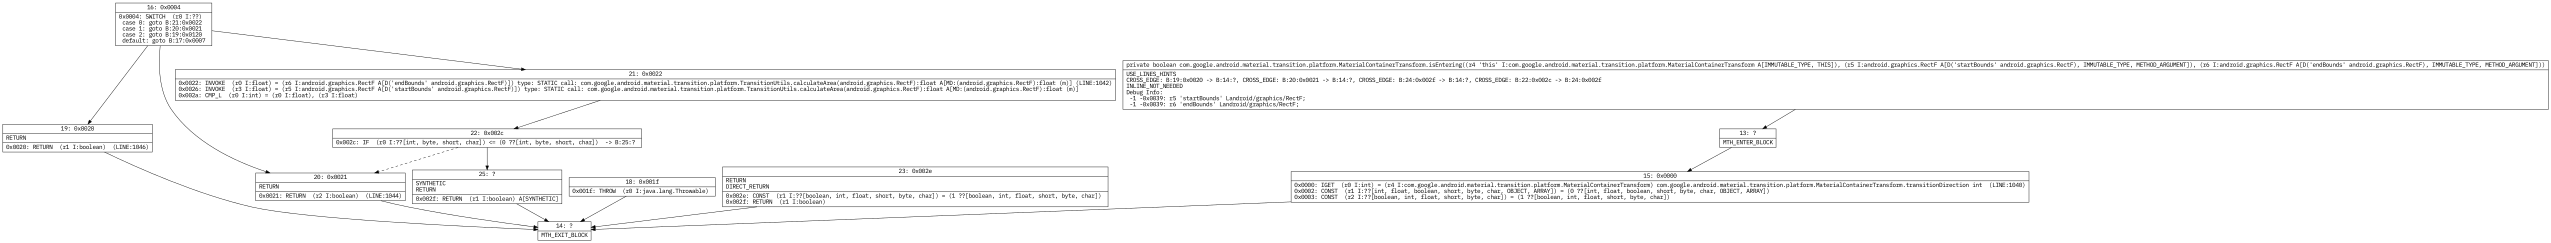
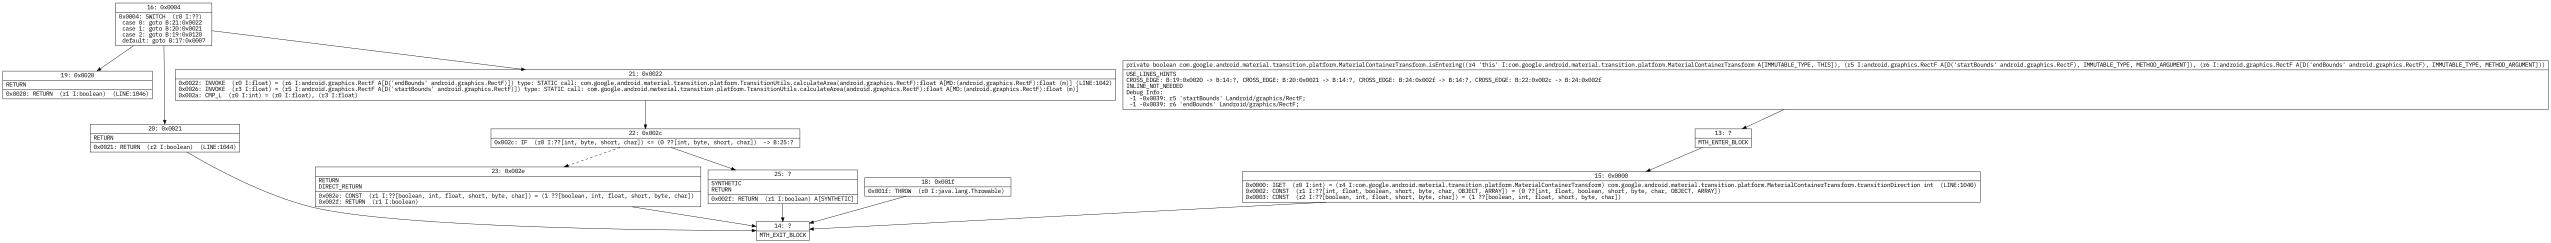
edge "22: 0x002c" -> "20: 0x0021": now "22: 0x002c" -> "23: 0x002e"
edge "19: 0x0020" -> "14: ?": removed
